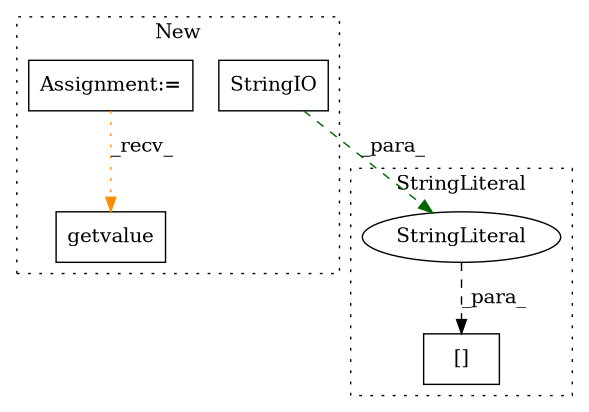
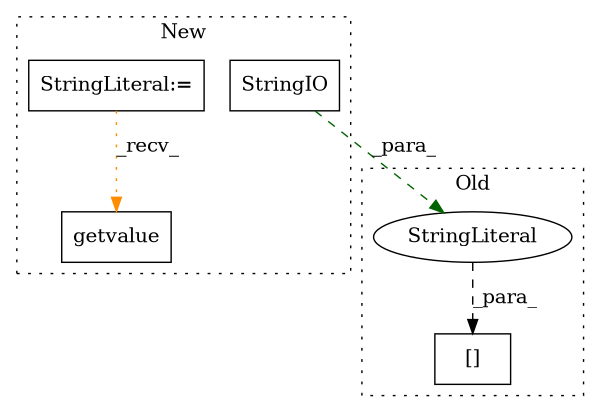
node "Assignment:=": label "Assignment:=" -> "StringLiteral:="
cluster "StringLiteral": label "StringLiteral" -> "Old"
